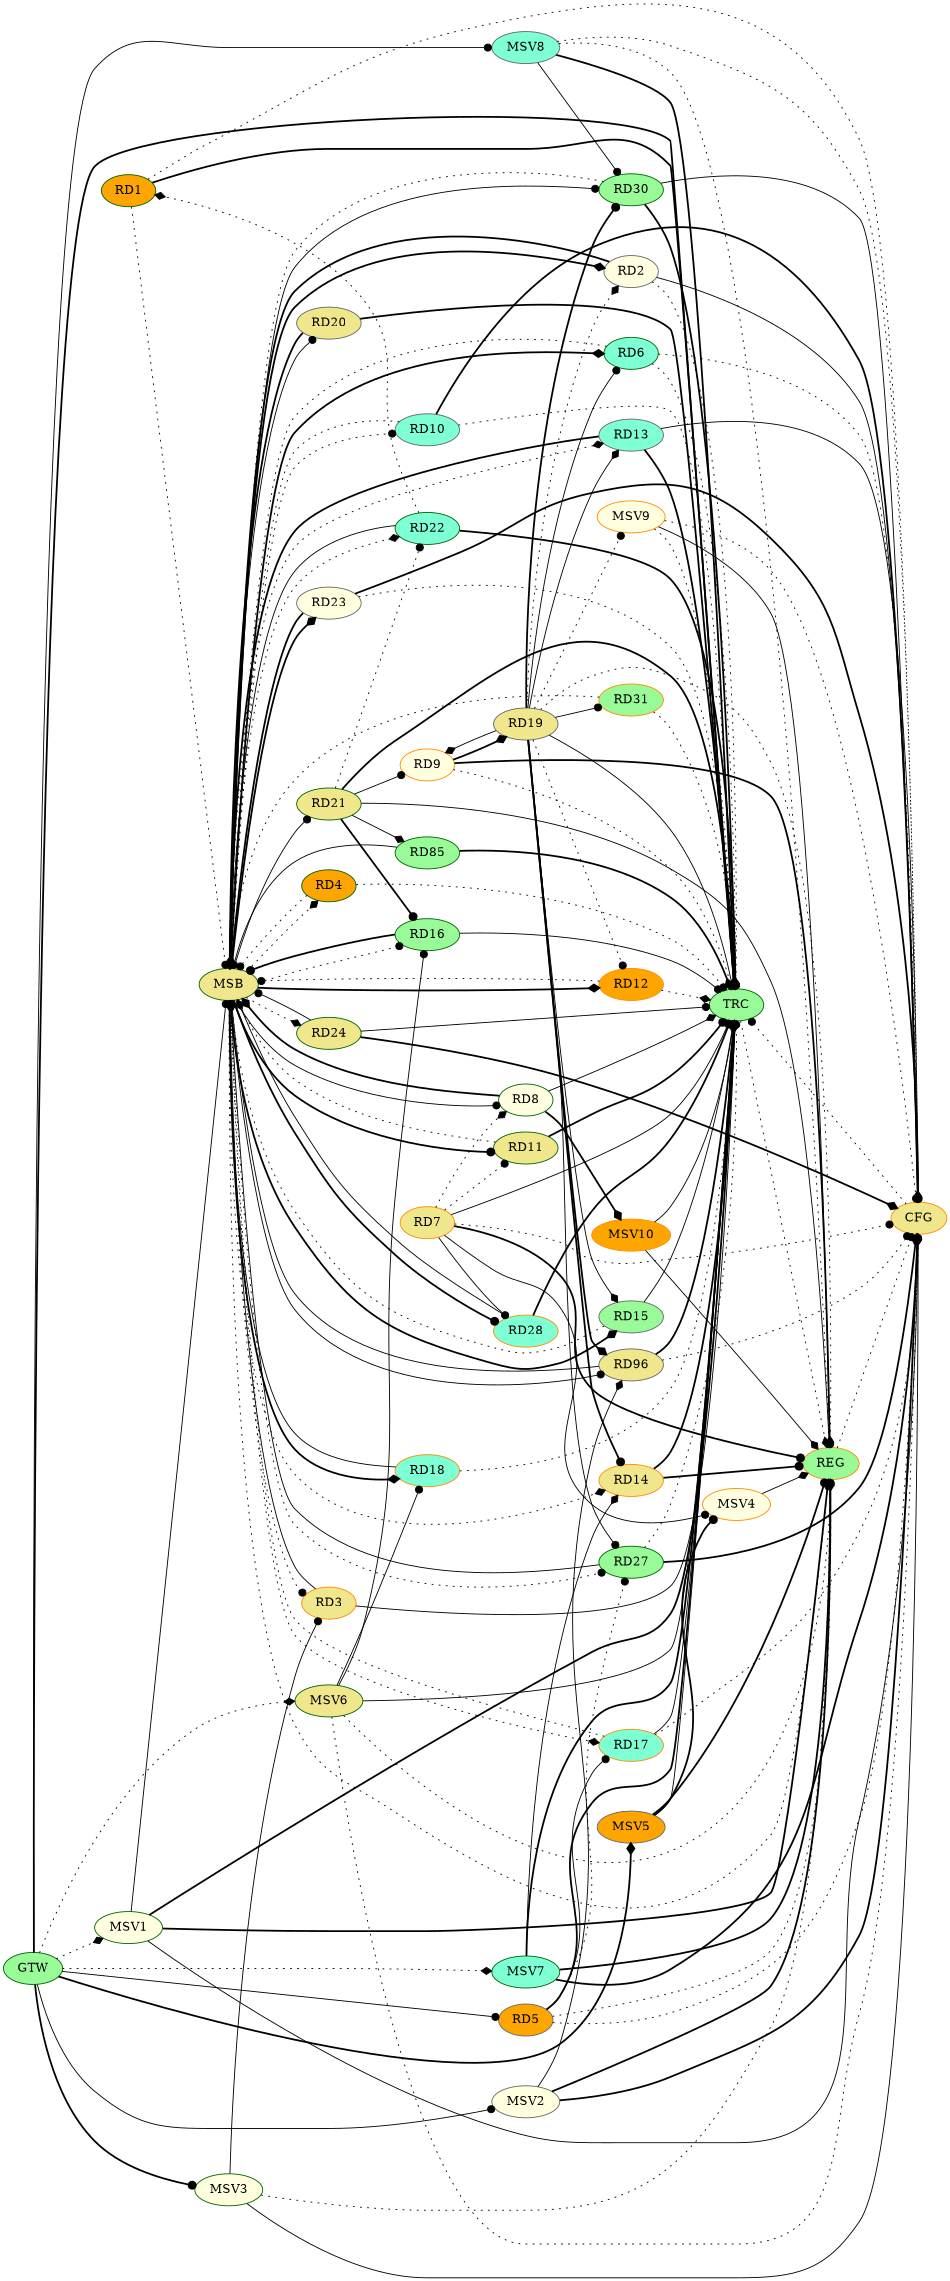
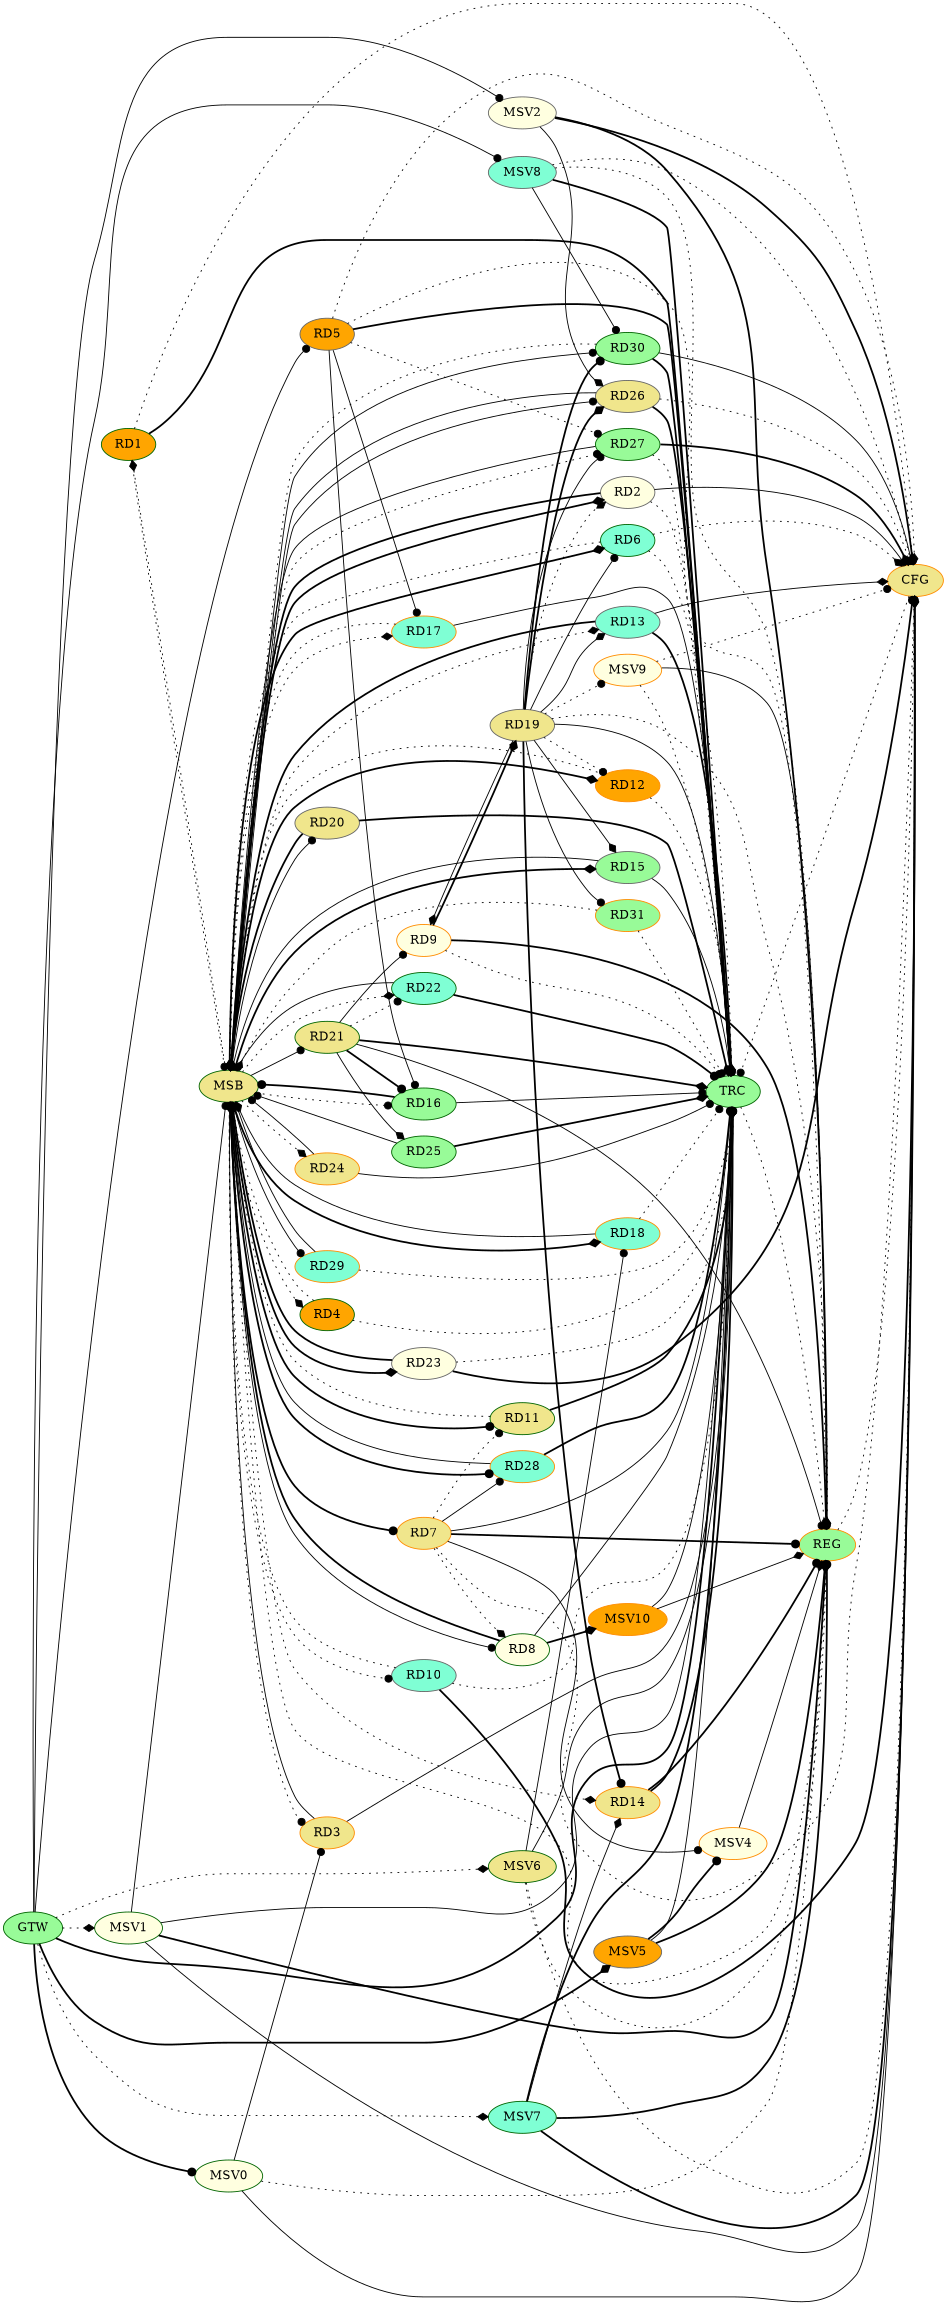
edge "RD22" -> "RD1": now "MSB" -> "RD1"
node "RD85": label "RD85" -> "RD25"
node "RD24": color darkgreen -> darkorange
edge "RD24" -> "CFG": removed
node "RD29": added
edge "RD15" -> "MSB": style dotted -> solid
edge "MSV6" -> "RD16": now "RD5" -> "RD16"
node "RD96": label "RD96" -> "RD26"
edge "MSB" -> "RD7": added
edge "RD17" -> "CFG": removed
edge "MSV1" -> "TRC": style bold -> solid
node "MSV3": label "MSV3" -> "MSV0"
